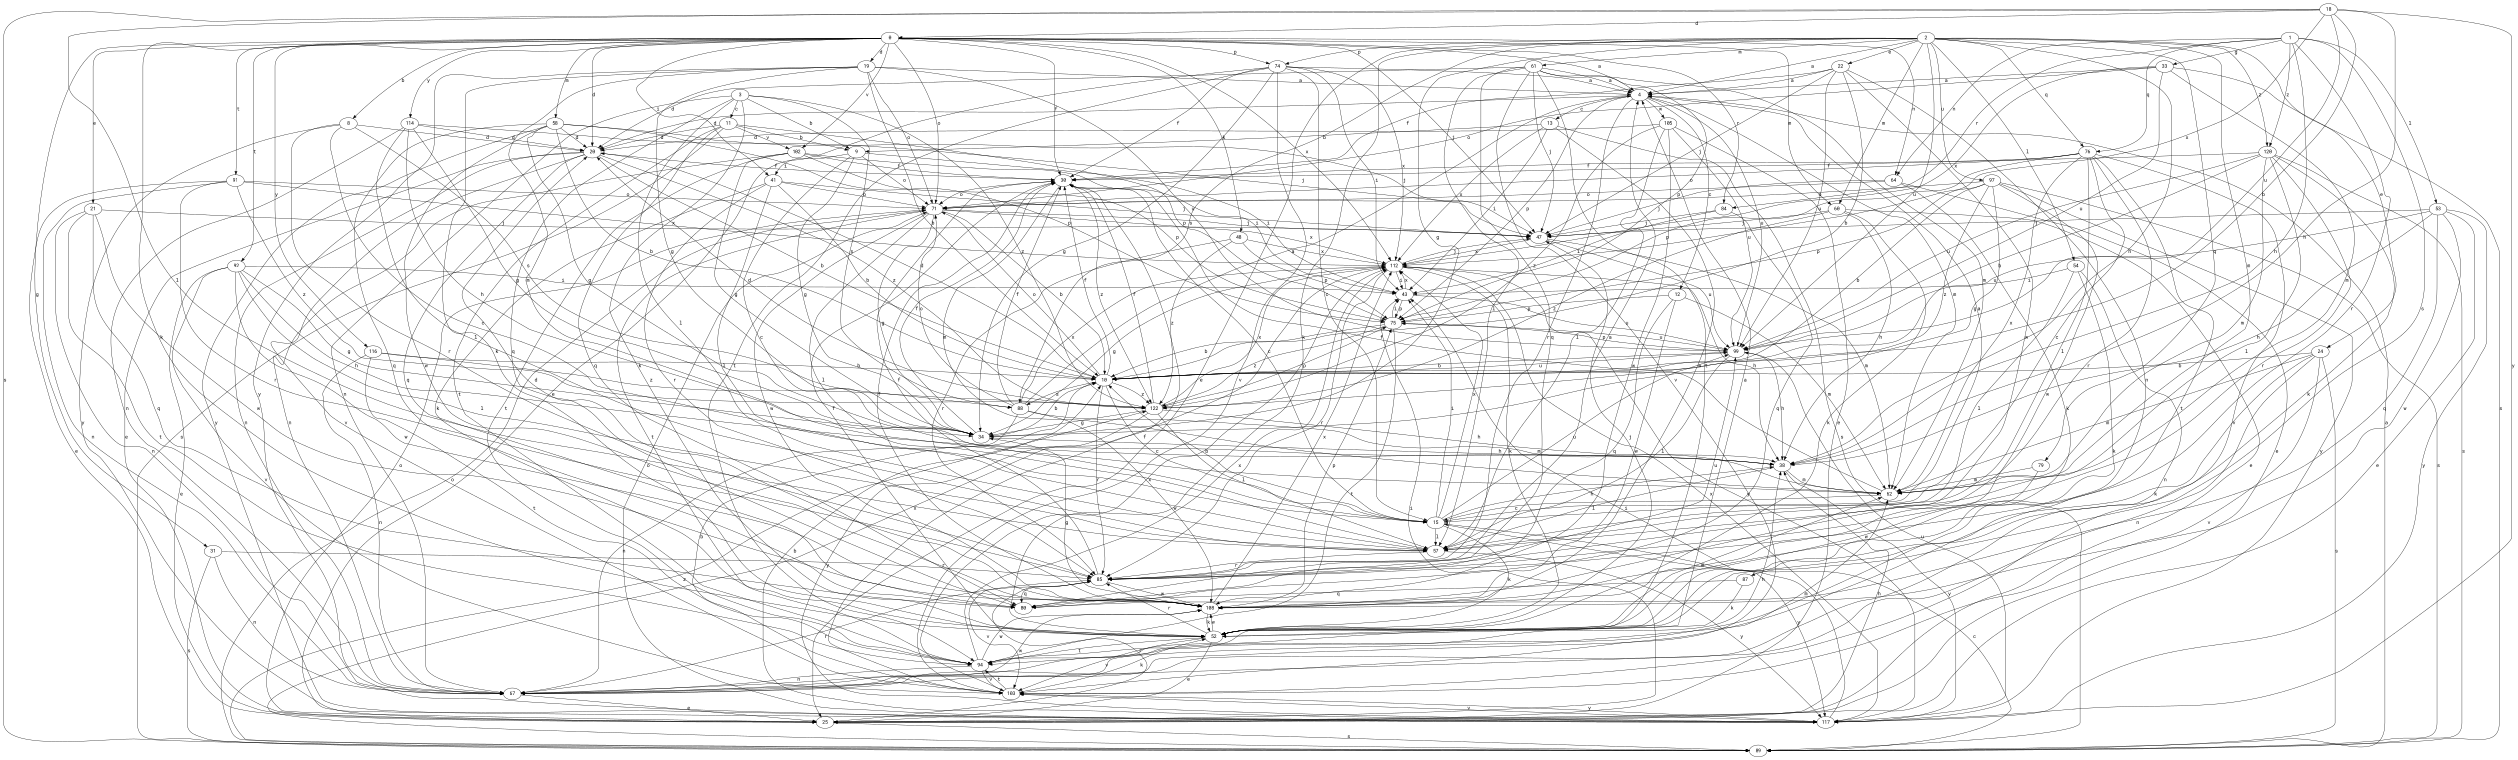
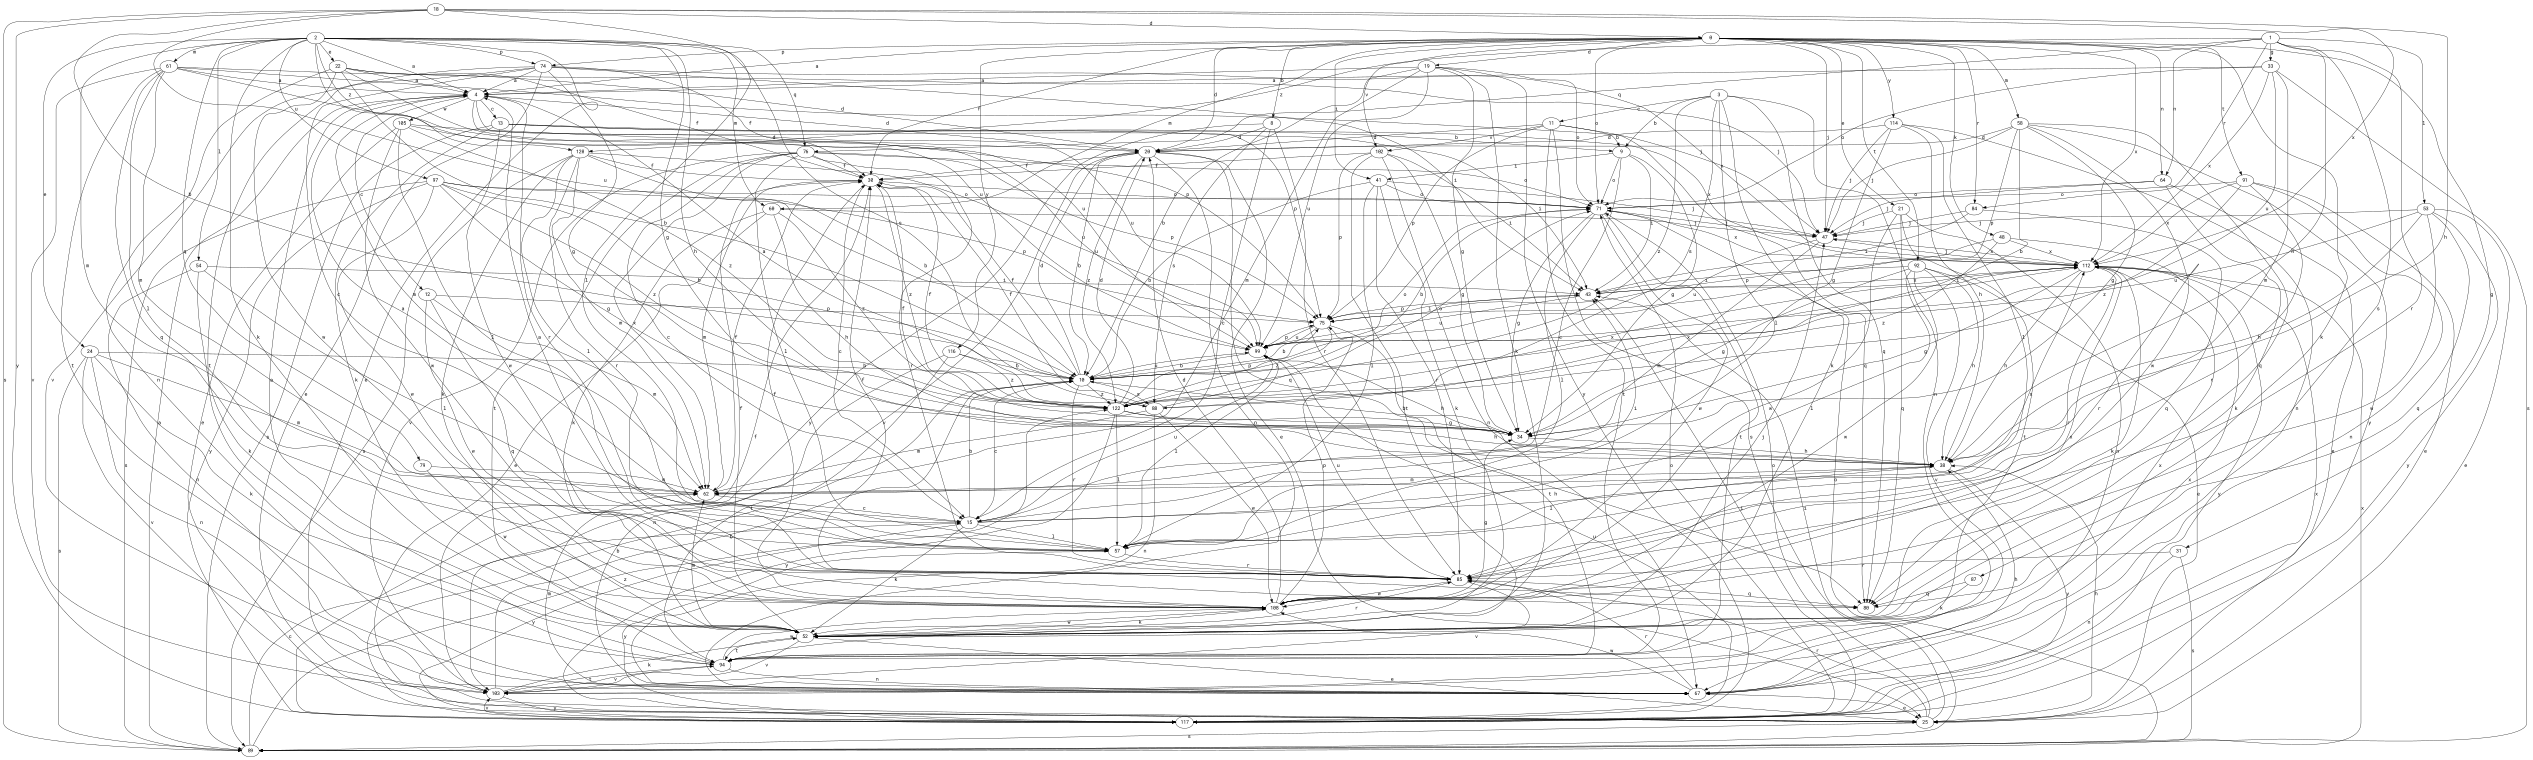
edge "13" -> "52": added, label "k"
